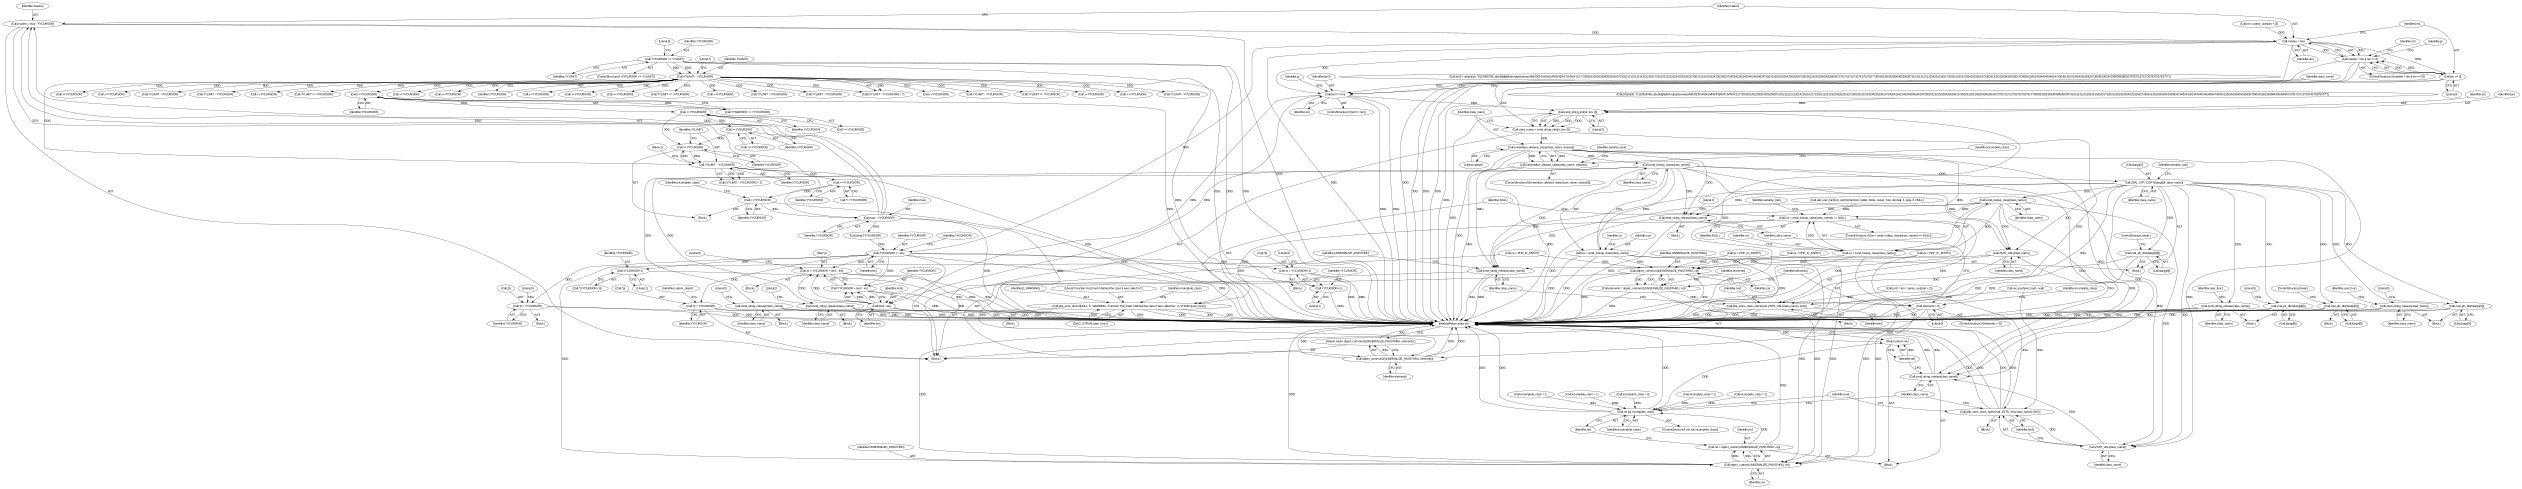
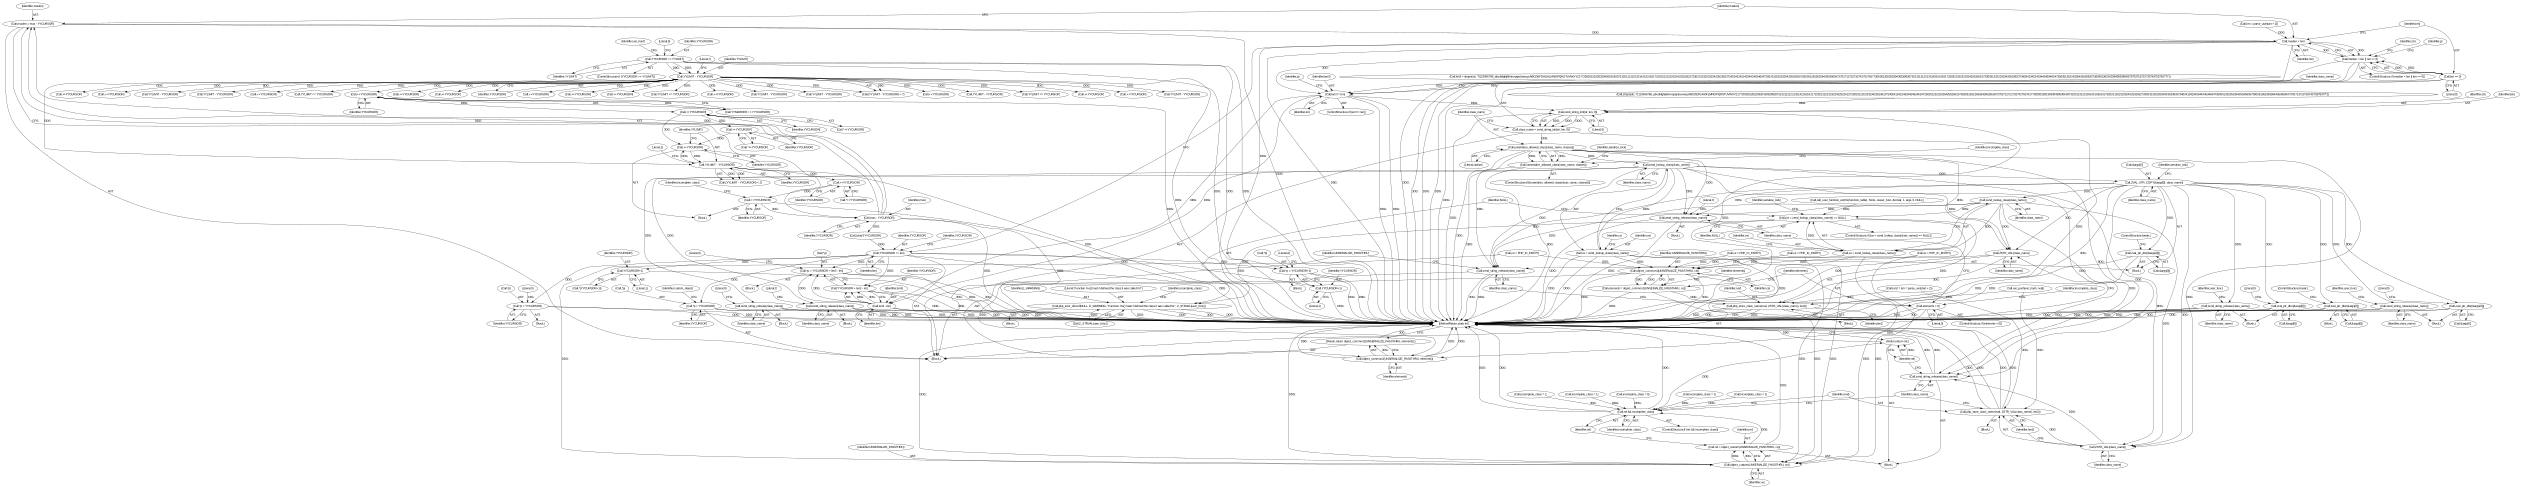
node "(Identifier,var_hash)": added
edge "(Call,maxlen < len)" -> "(Call,len == 0)": now "(Call,maxlen < len)" -> "(Call,*p = YYCURSOR+1)"
node "(Block,2)": label "(Block,2)" -> "(Literal,2)"
edge "(Call,maxlen < len)" -> "(Call,YYCURSOR += len)": label "DDG: " -> "CFG: "
